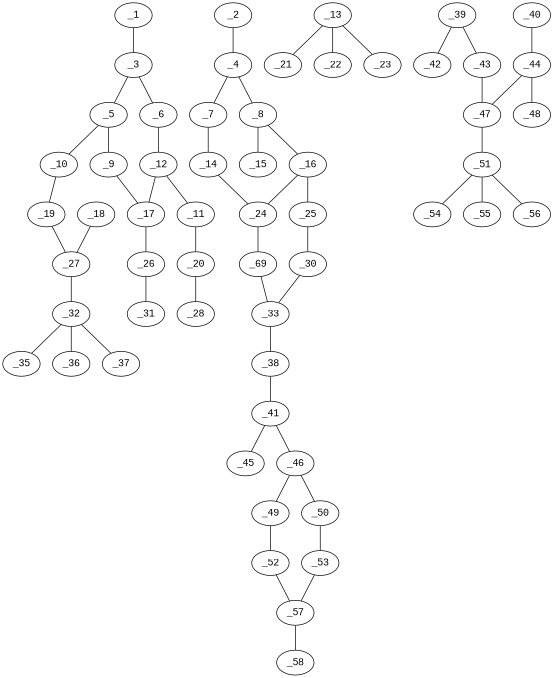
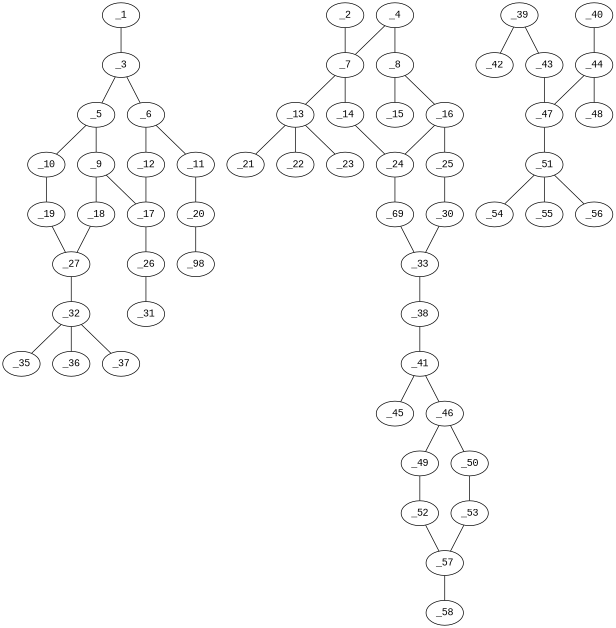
edge "_2" -- "_4": now "_2" -- "_7"
edge "_7" -- "_13": added
edge "_9" -- "_18": added
edge "_12" -- "_11": now "_6" -- "_11"
node "_28": label "_28" -> "_98"
